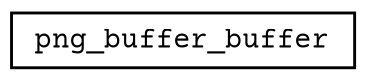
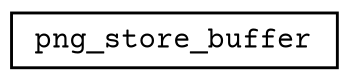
node "png_buffer_buffer": label "png_buffer_buffer" -> "png_store_buffer"
